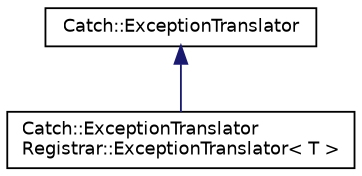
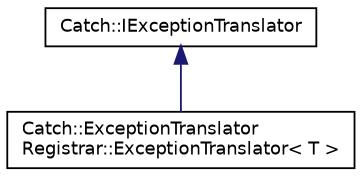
node "Catch::ExceptionTranslator": label "Catch::ExceptionTranslator" -> "Catch::IExceptionTranslator"
